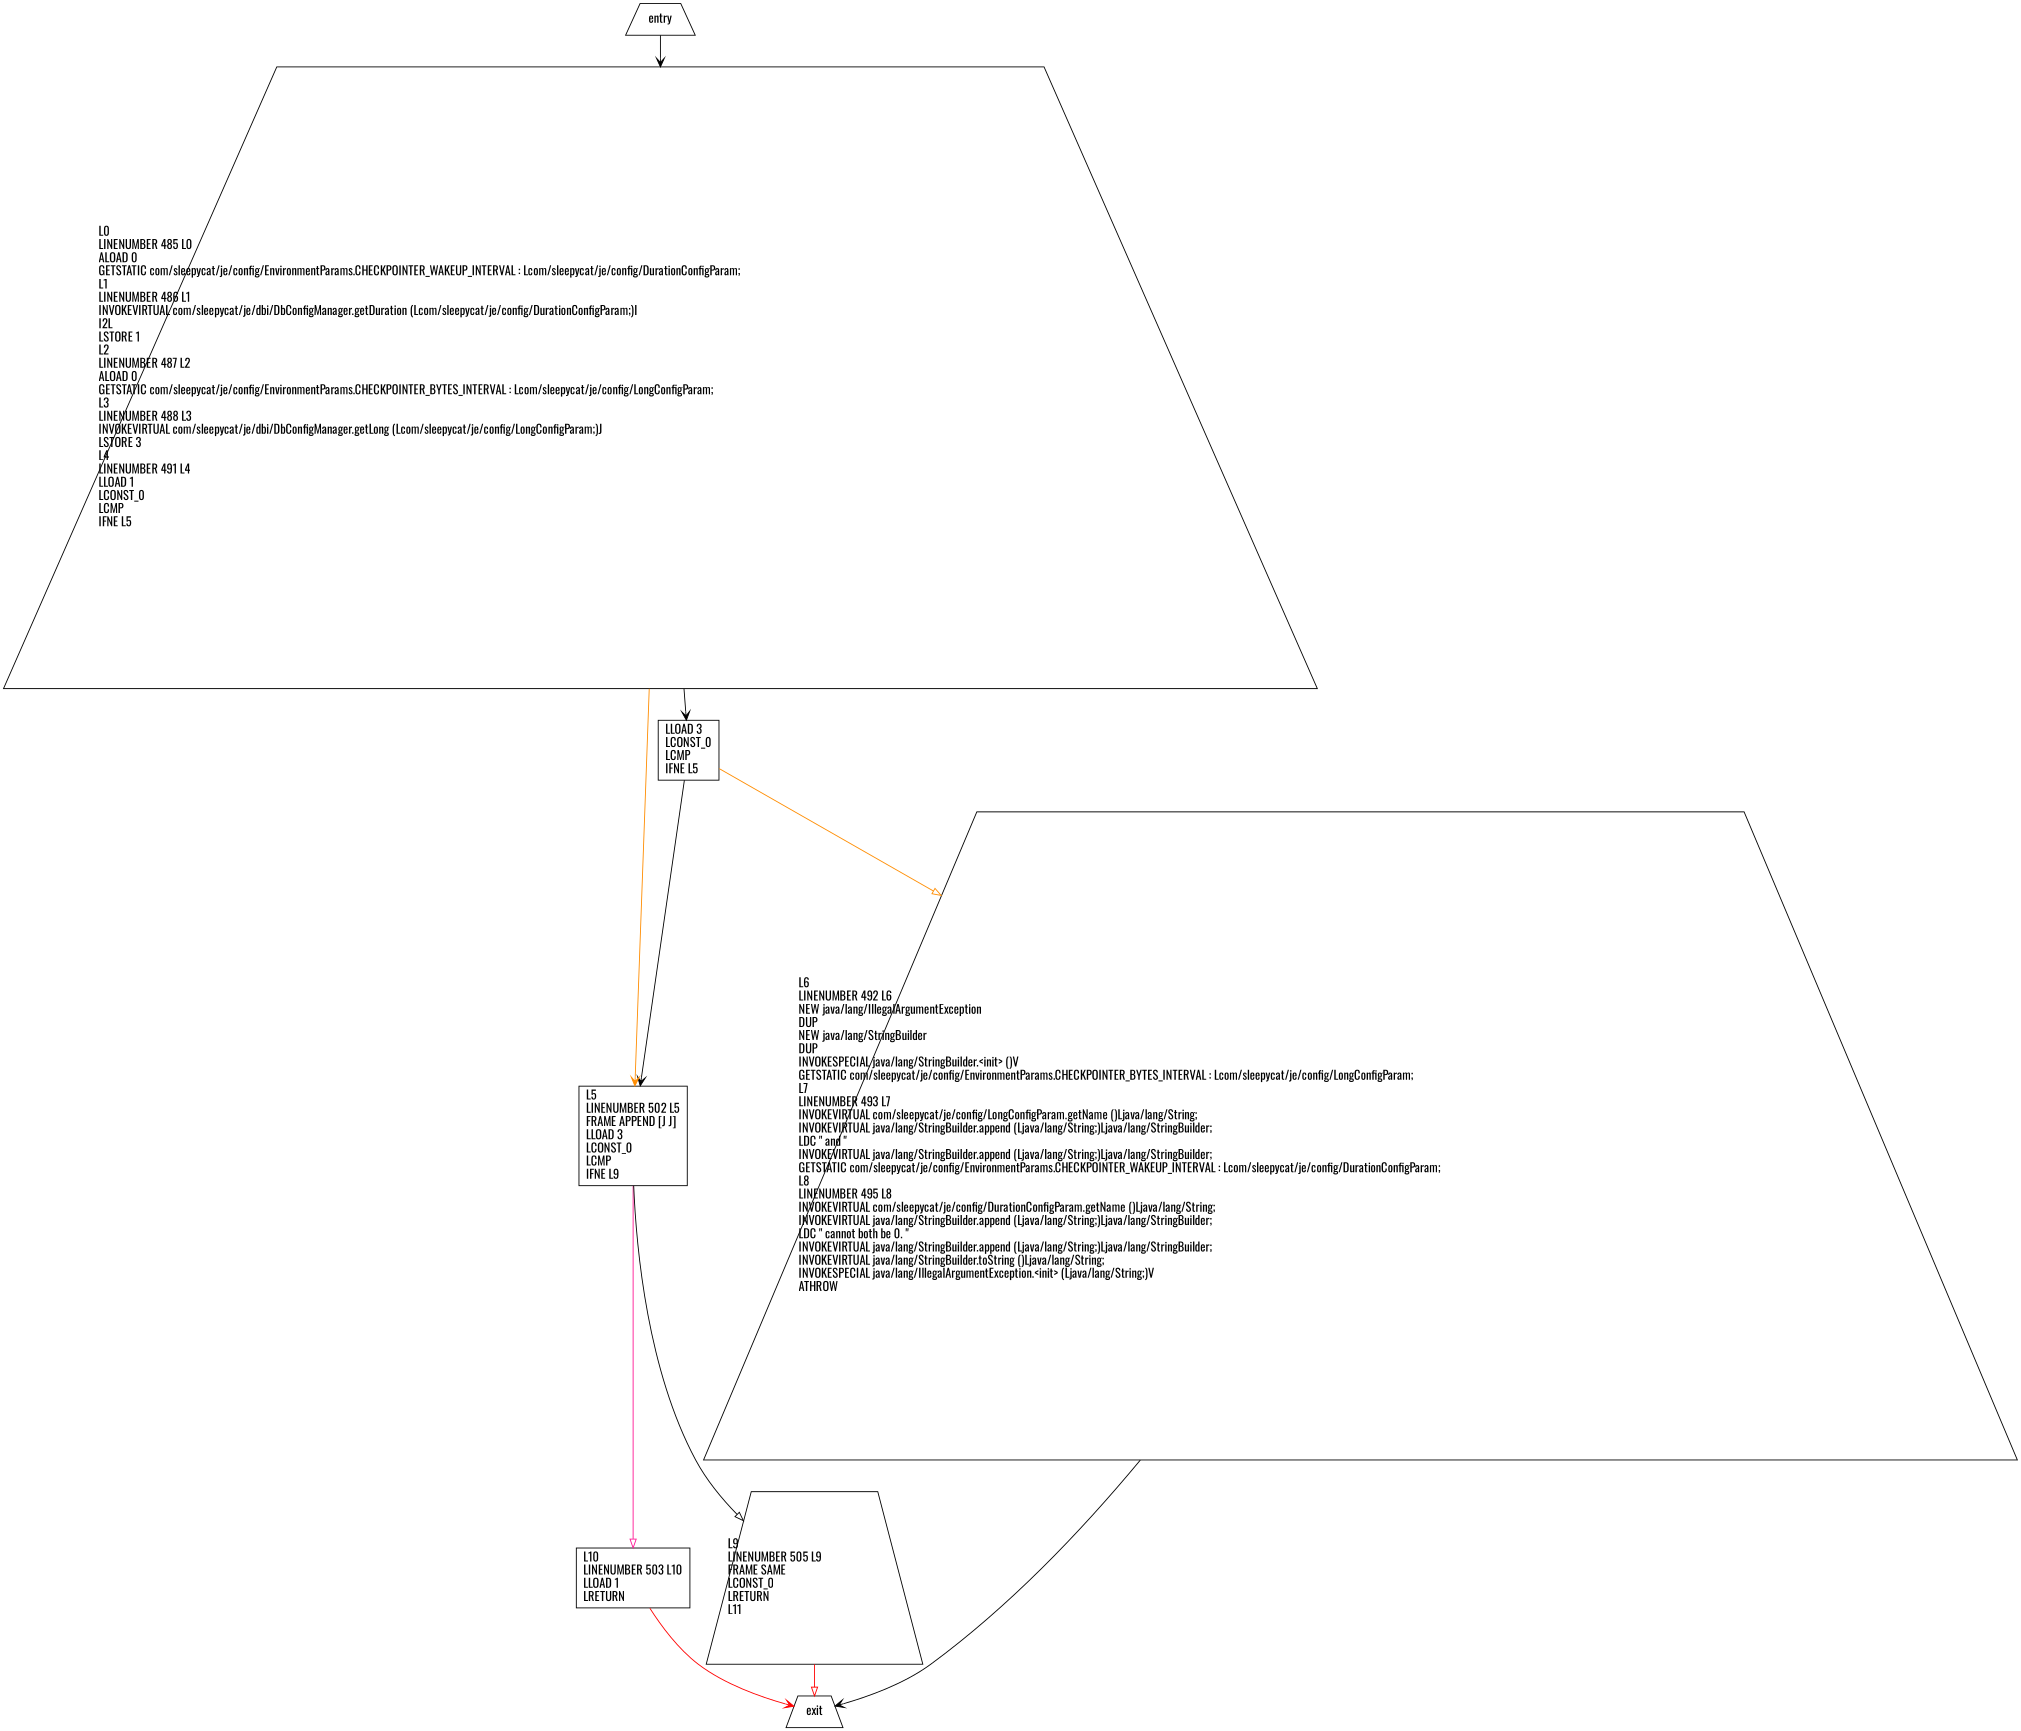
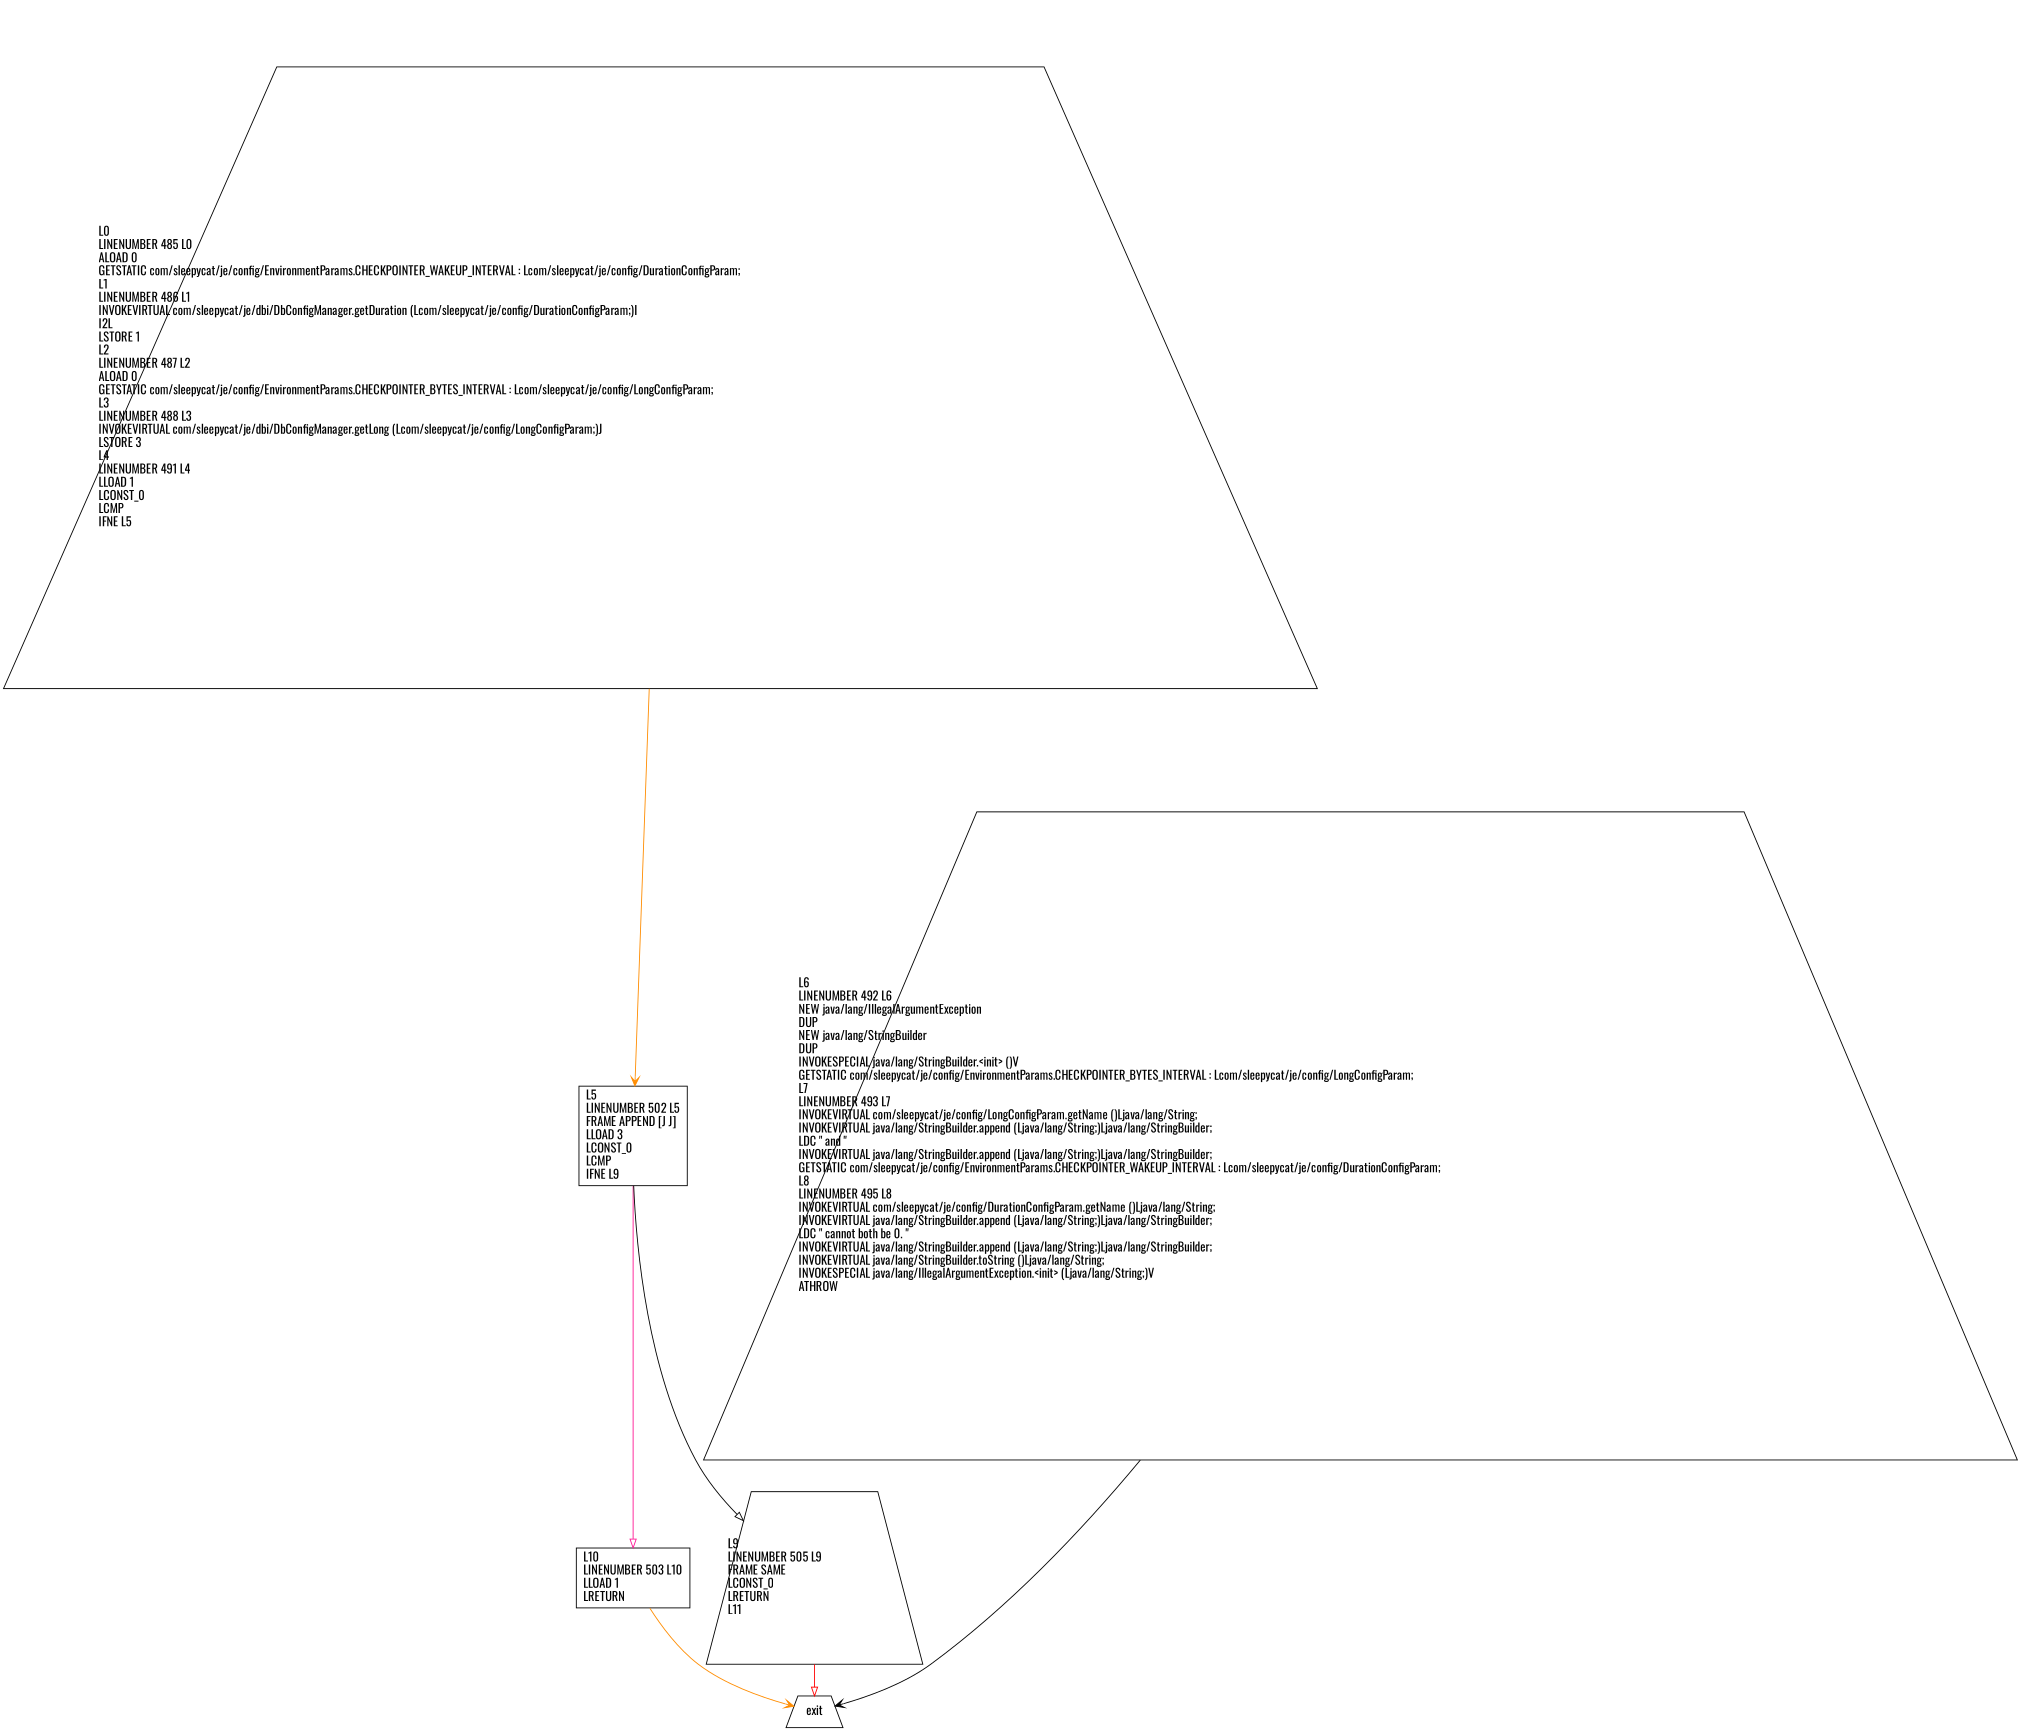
node "entry": removed
node "LLOAD 3 LCONST_0 LCMP IFNE L5": removed
edge "L10 LINENUMBER 503 L10 LLOAD 1 LRETURN" -> "exit": color red -> darkorange
